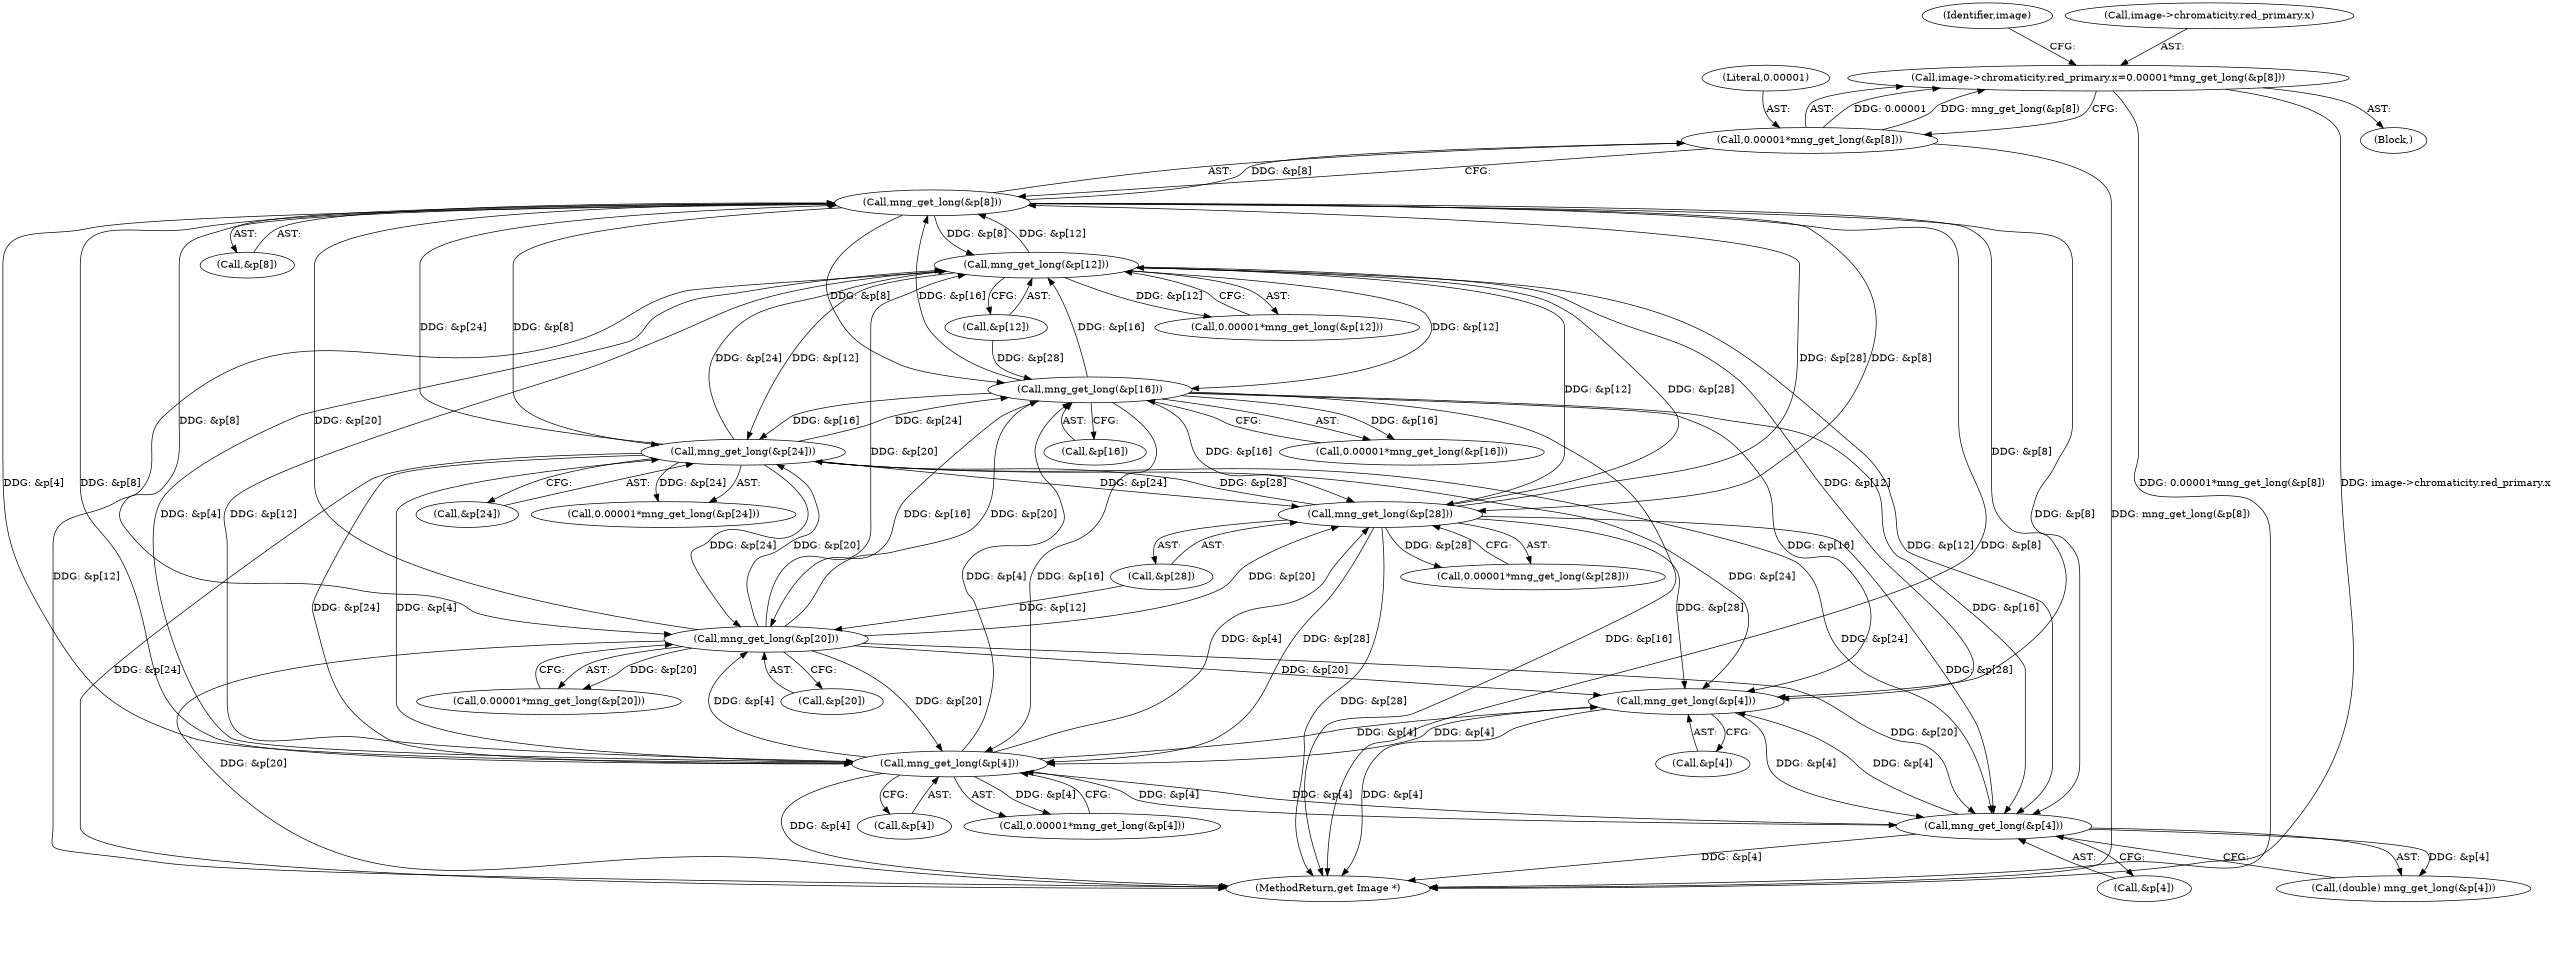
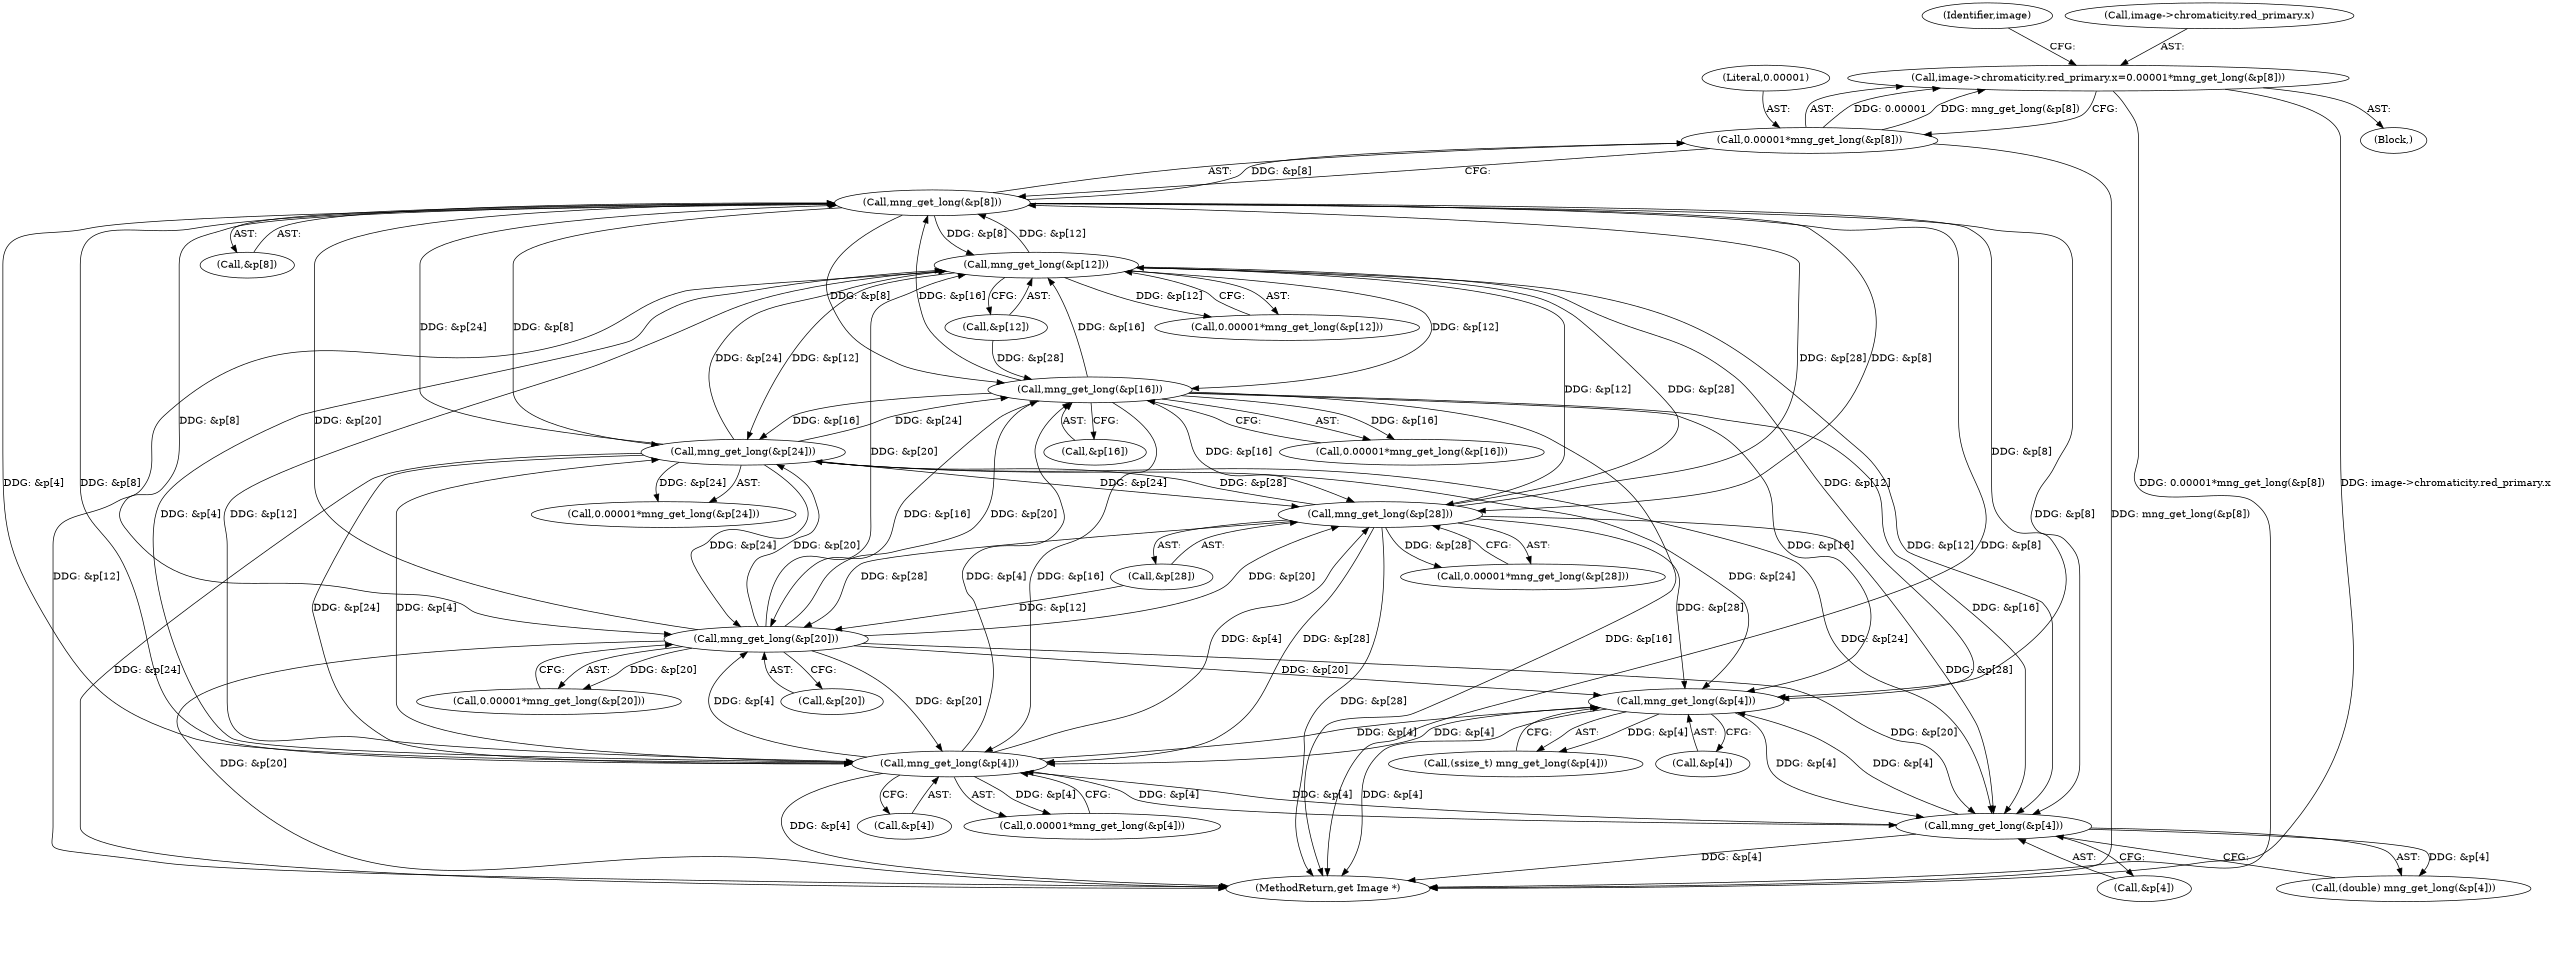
node "(Call,&p[24])": removed
edge "(Call,mng_get_long(&p[28]))" -> "(Call,mng_get_long(&p[20]))": added, label "DDG: &p[28]"
node "(Call,(ssize_t) mng_get_long(&p[4]))": added
